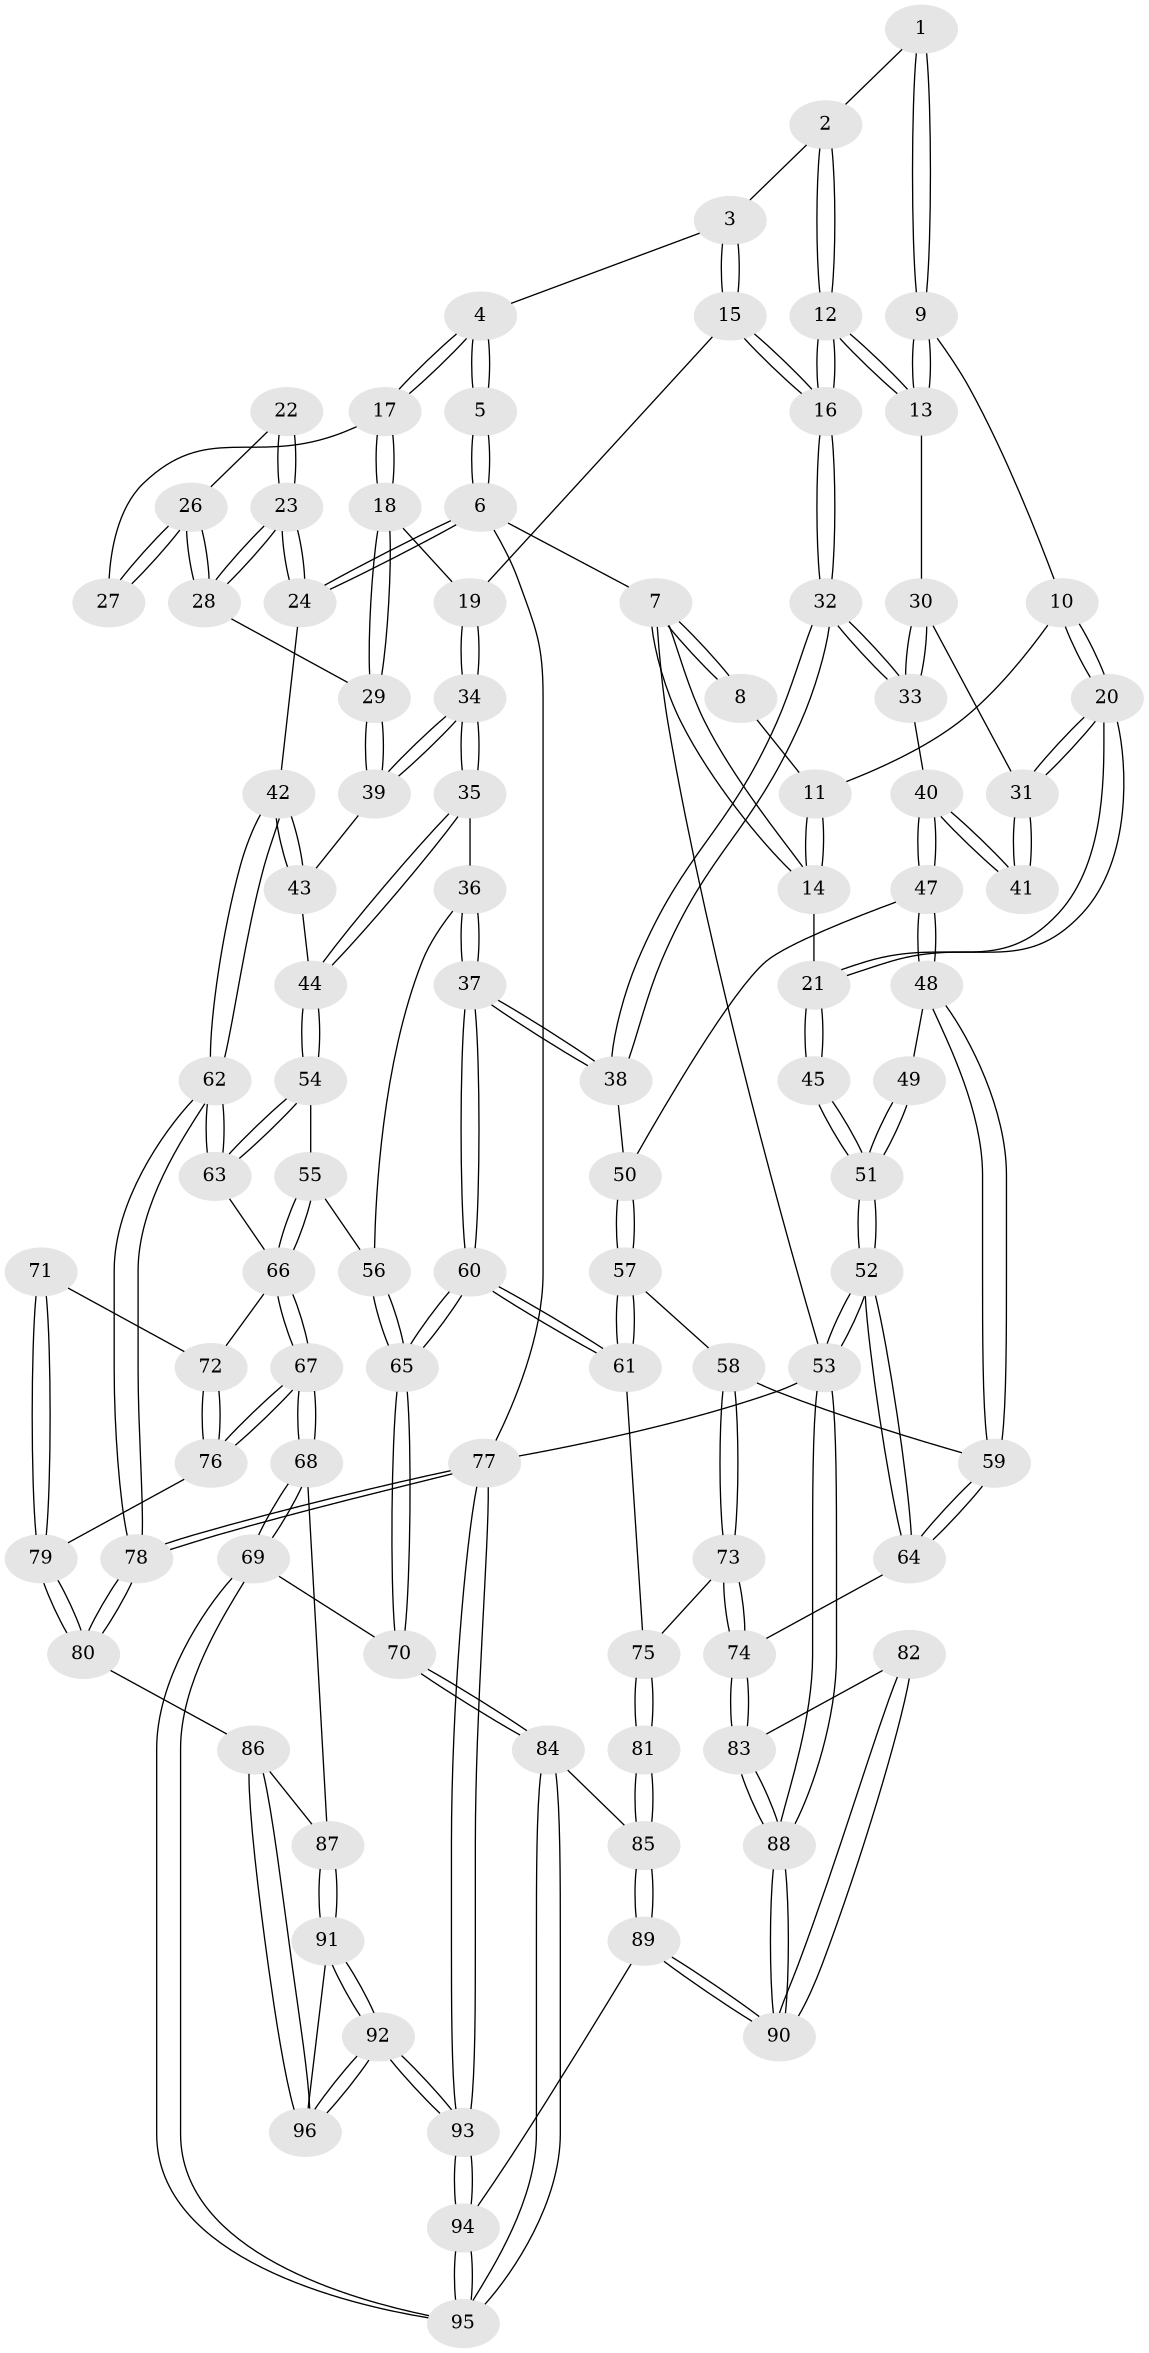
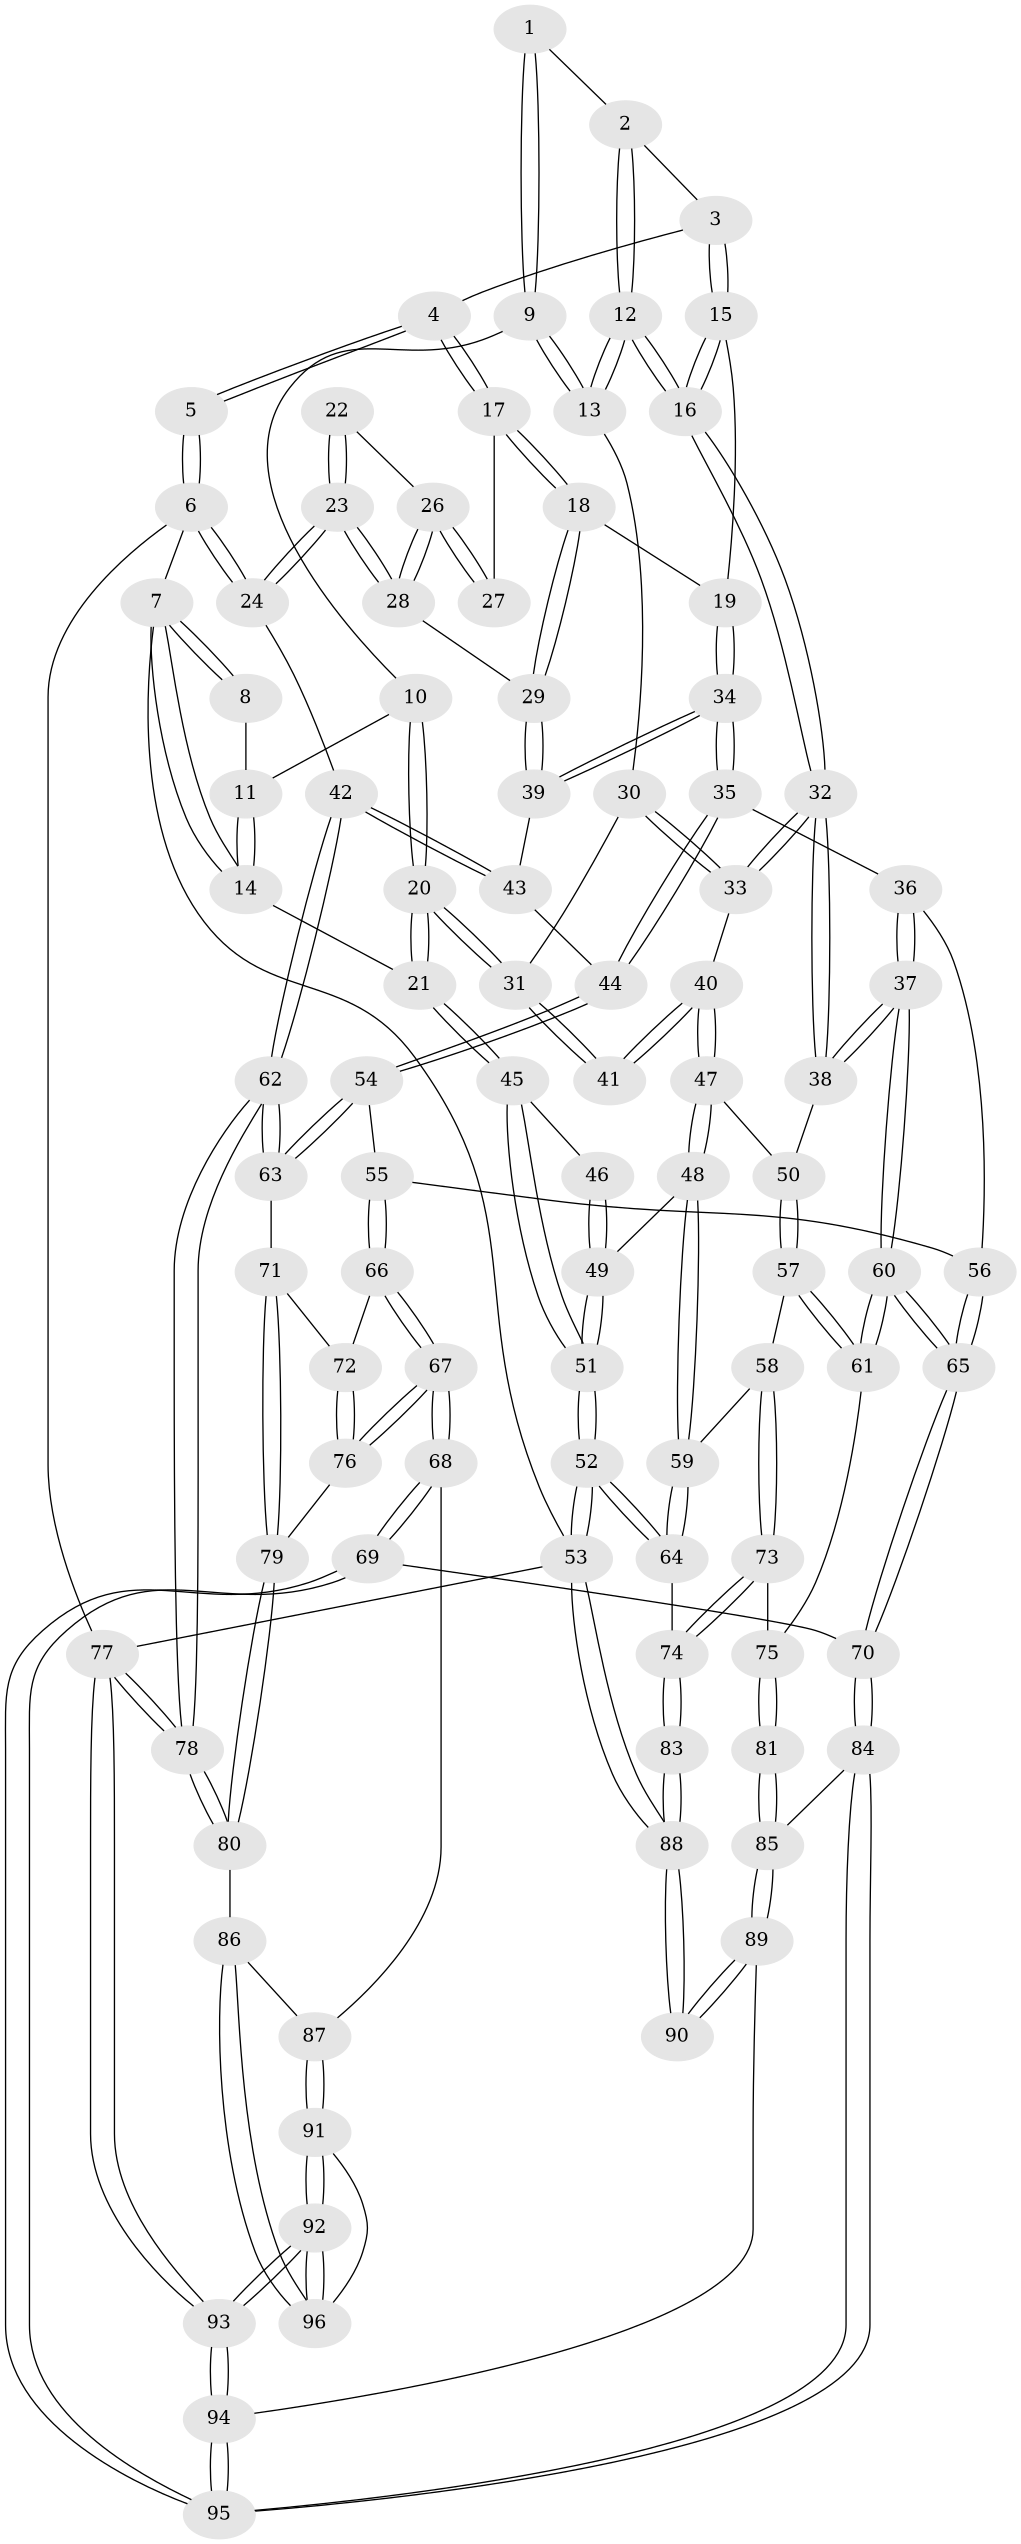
node "46": added
edge "63" -- "66": now "63" -- "71"
node "82": removed
